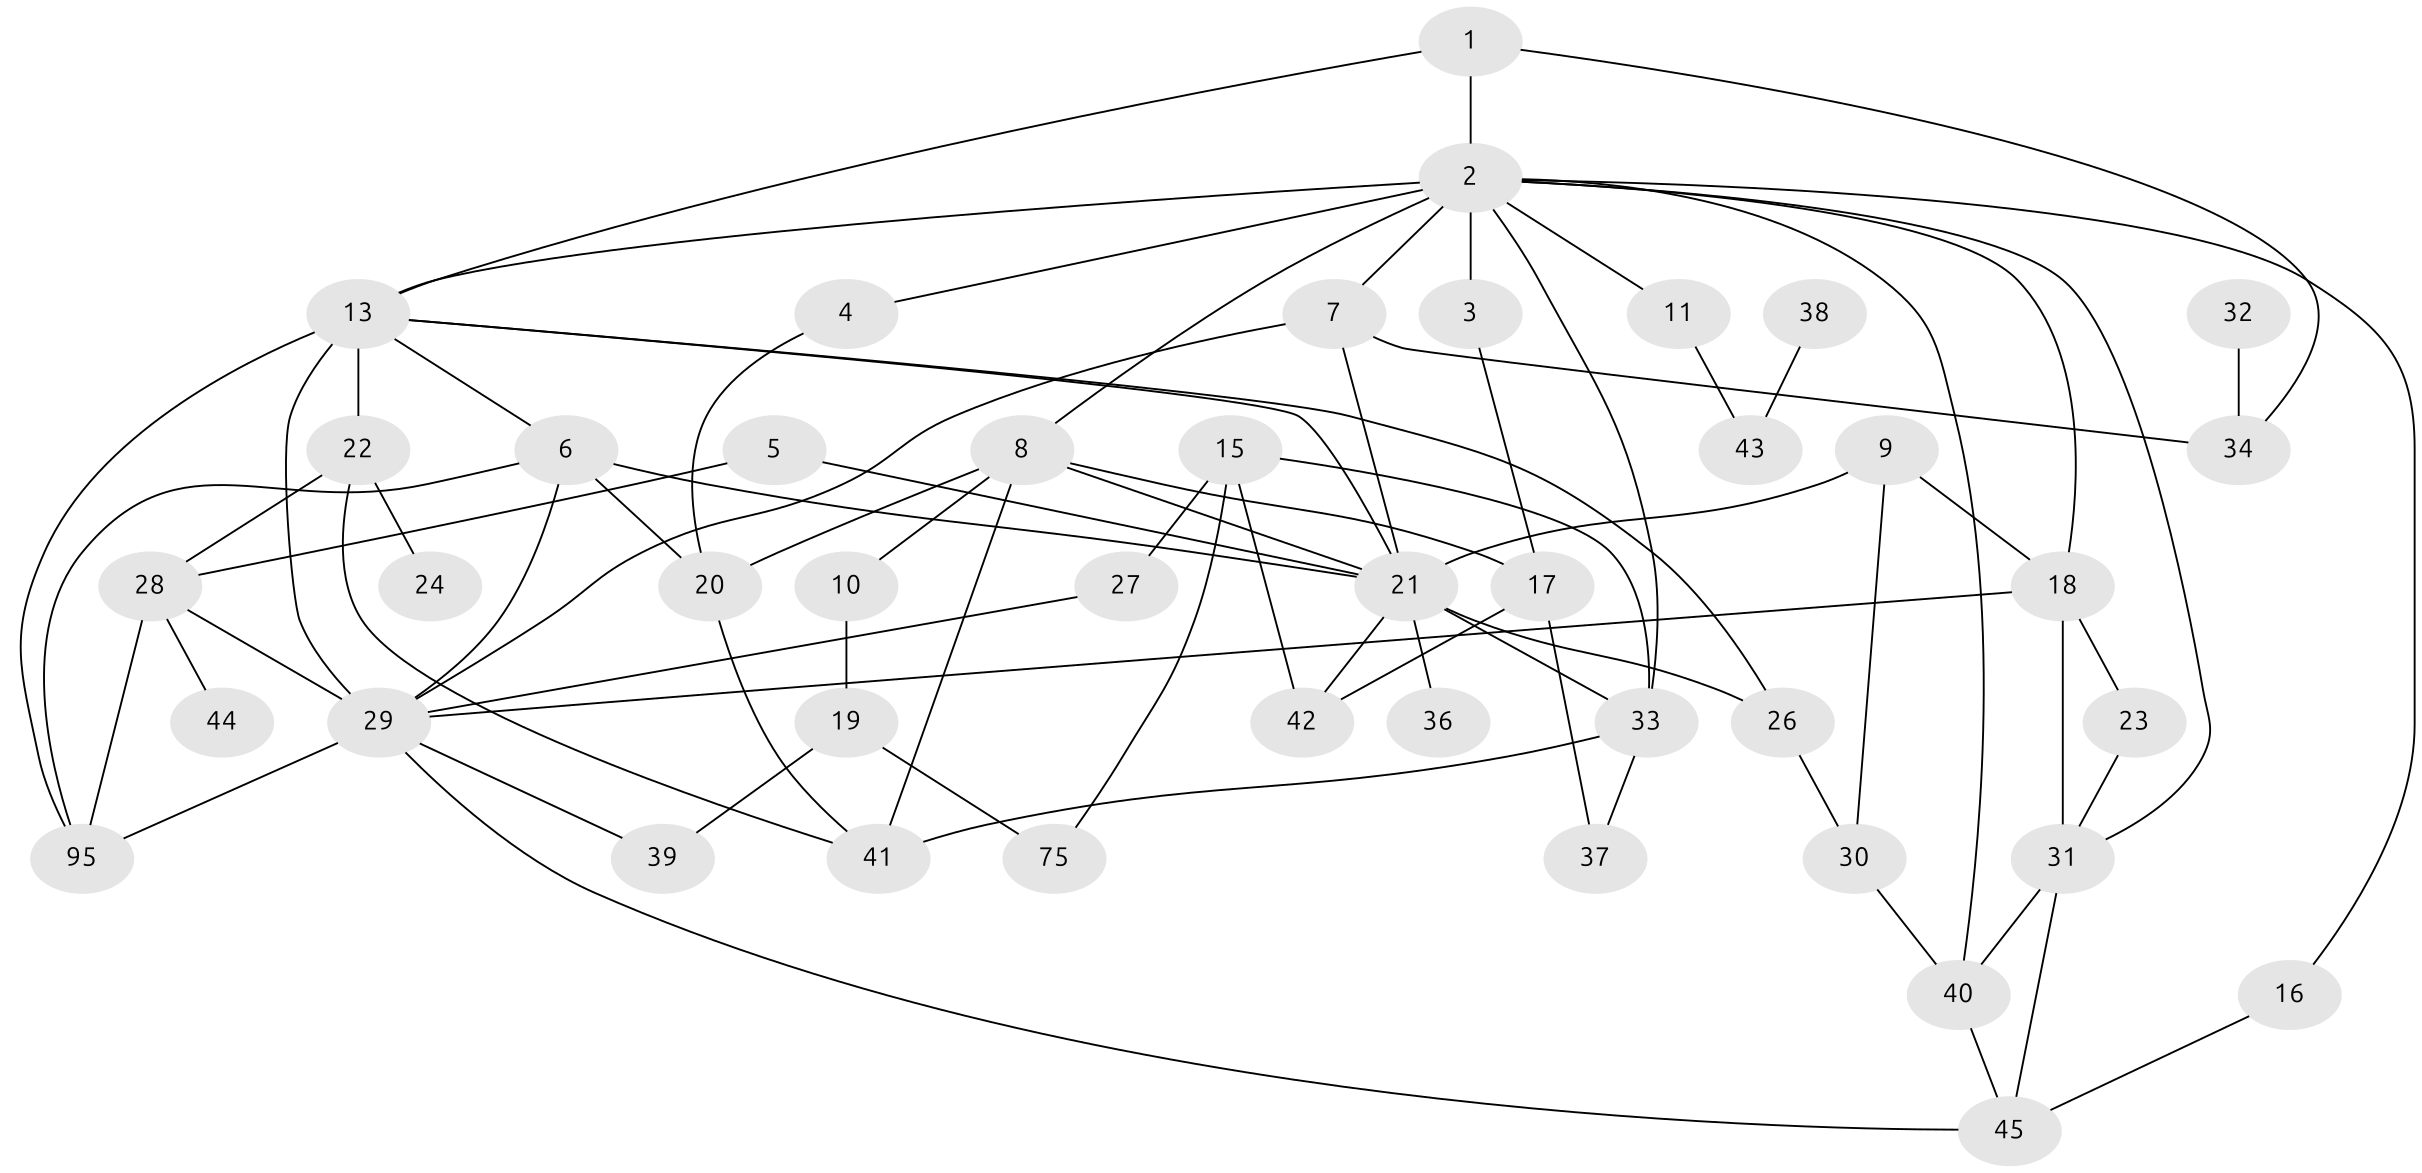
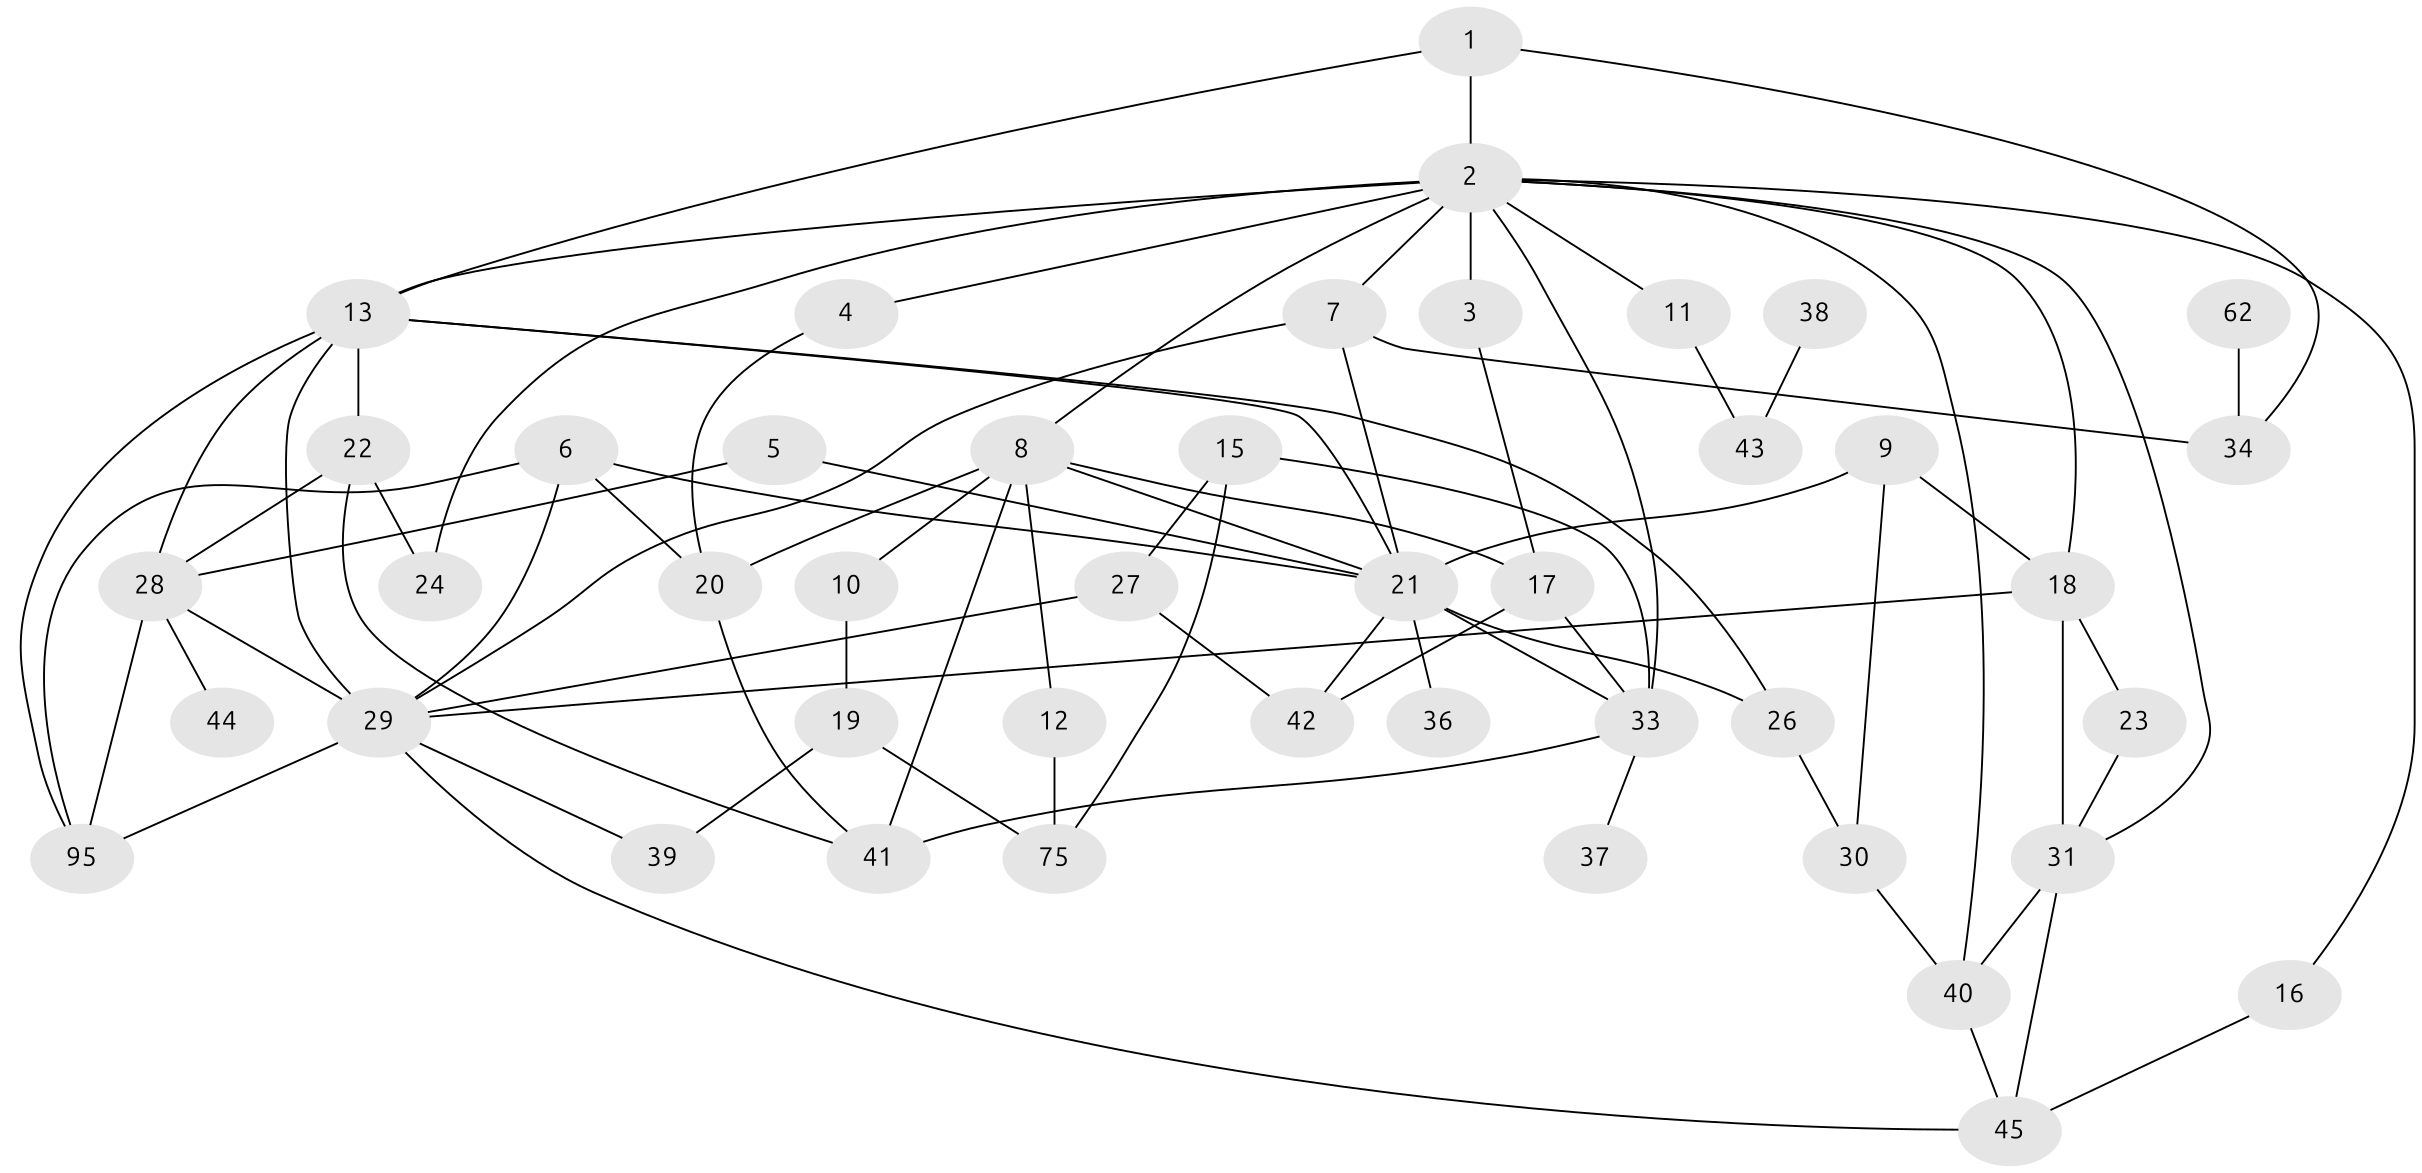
edge "2" -- "24": added
node "32": label "32" -> "62"
edge "13" -- "6": now "13" -- "28"
edge "15" -- "42": now "27" -- "42"
node "12": added
edge "17" -- "37": now "17" -- "33"
